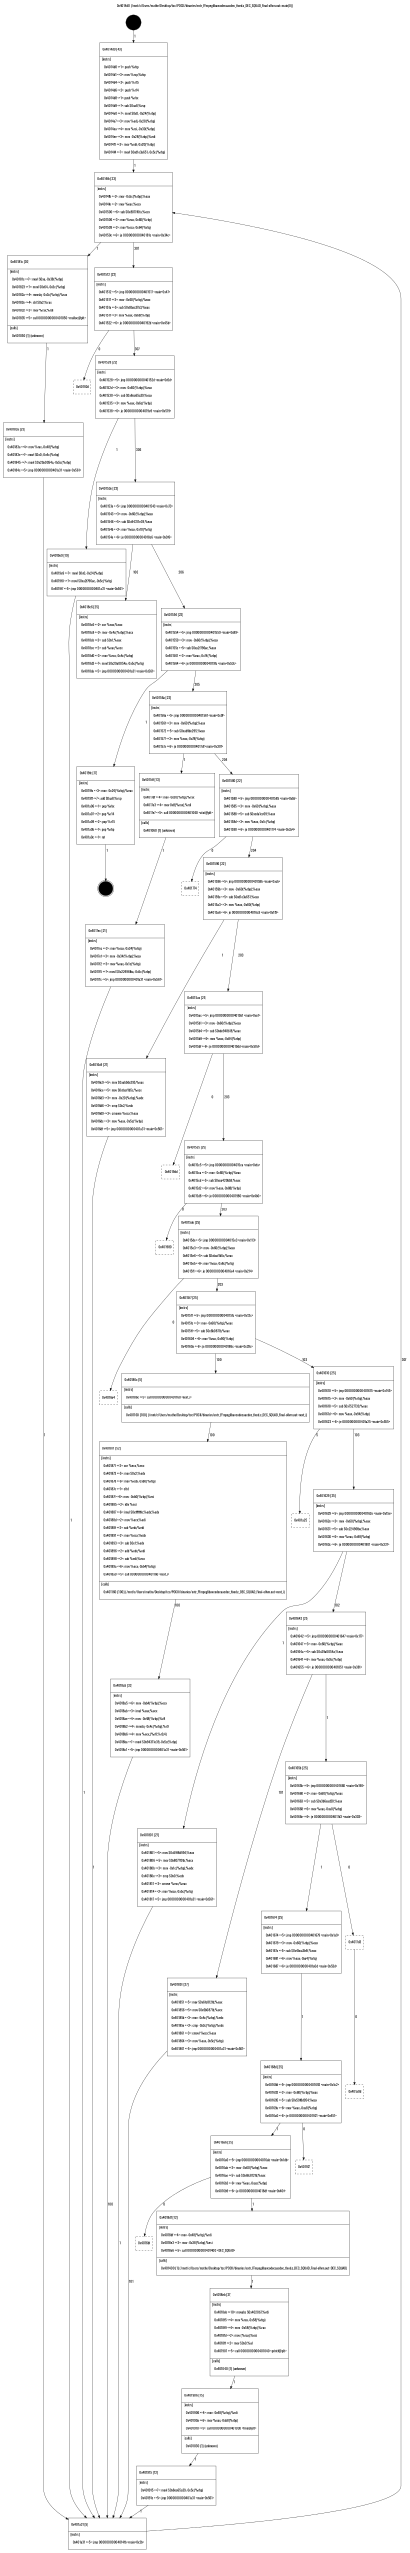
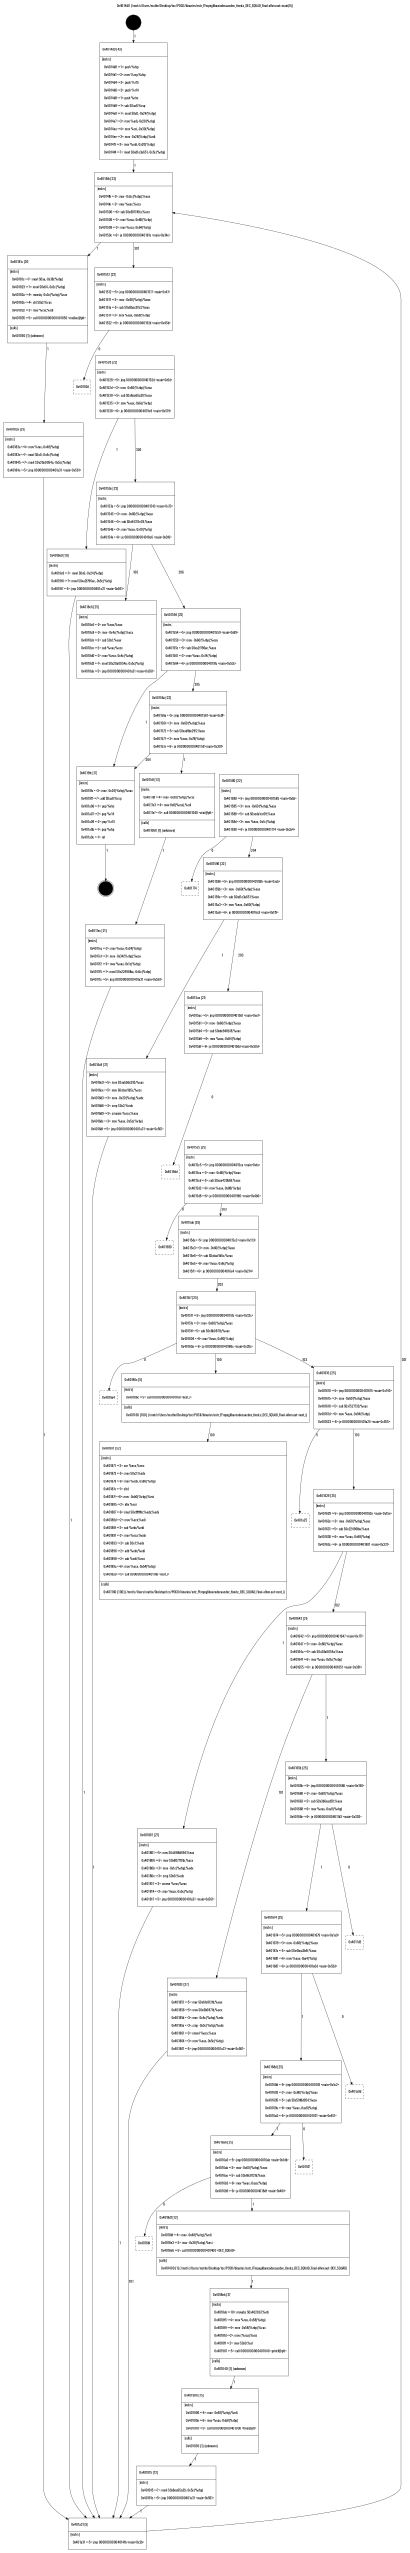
edge "0x401512 [22]" -> "0x401528 [22]": removed, label "307"
edge "0x40156a [22]" -> "0x401580 [22]": now "0x40156a [22]" -> "0x4019fc [17]"
edge "0x4015ac [25]" -> "0x4015c5 [25]": removed, label "203"
edge "0x4015de [25]" -> "0x4016e4": now "0x4015f7 [25]" -> "0x4016e4"
node "0x4018a5 [33]": removed
edge "0x4017d3" -> "0x401a0d": now "0x401674 [25]" -> "0x401a0d"
